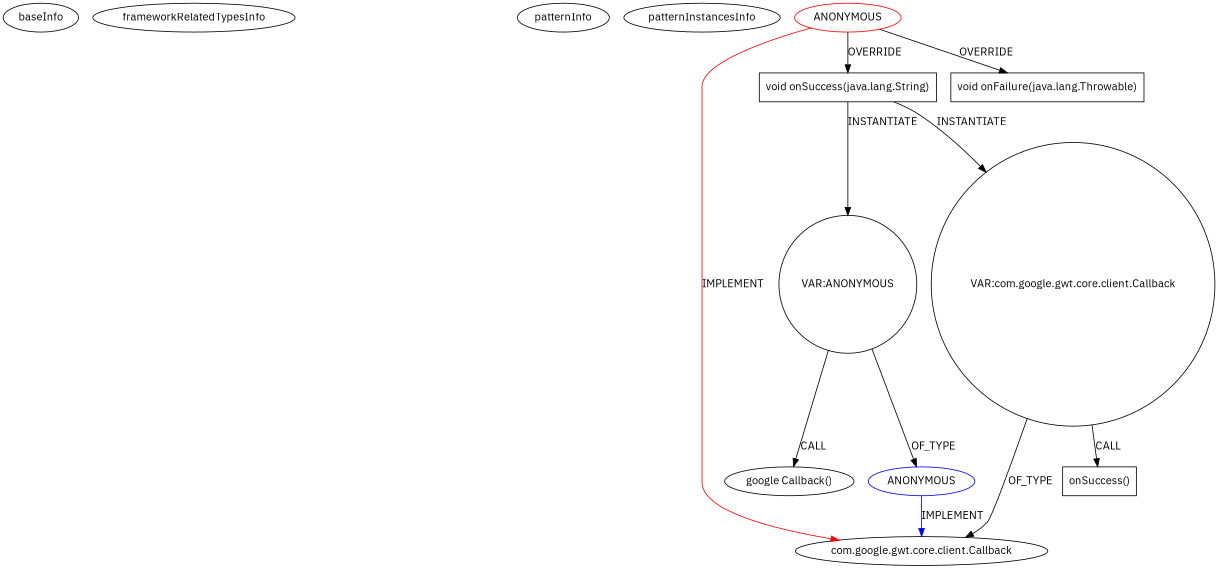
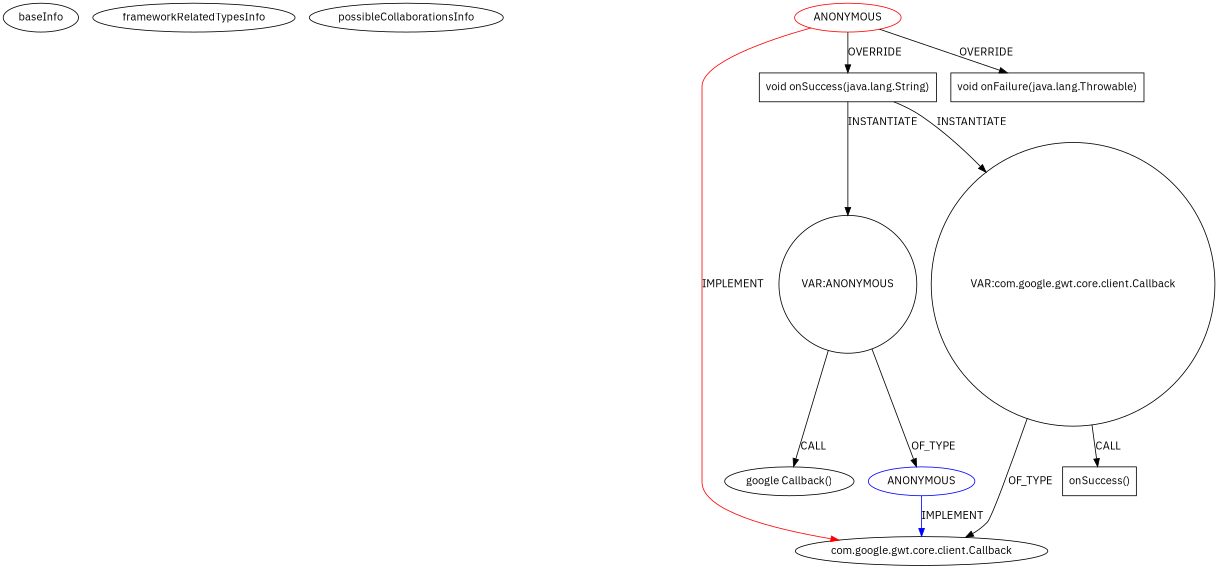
node "possibleCollaborationsInfo": added
node "patternInfo": removed
node "patternInstancesInfo": removed
